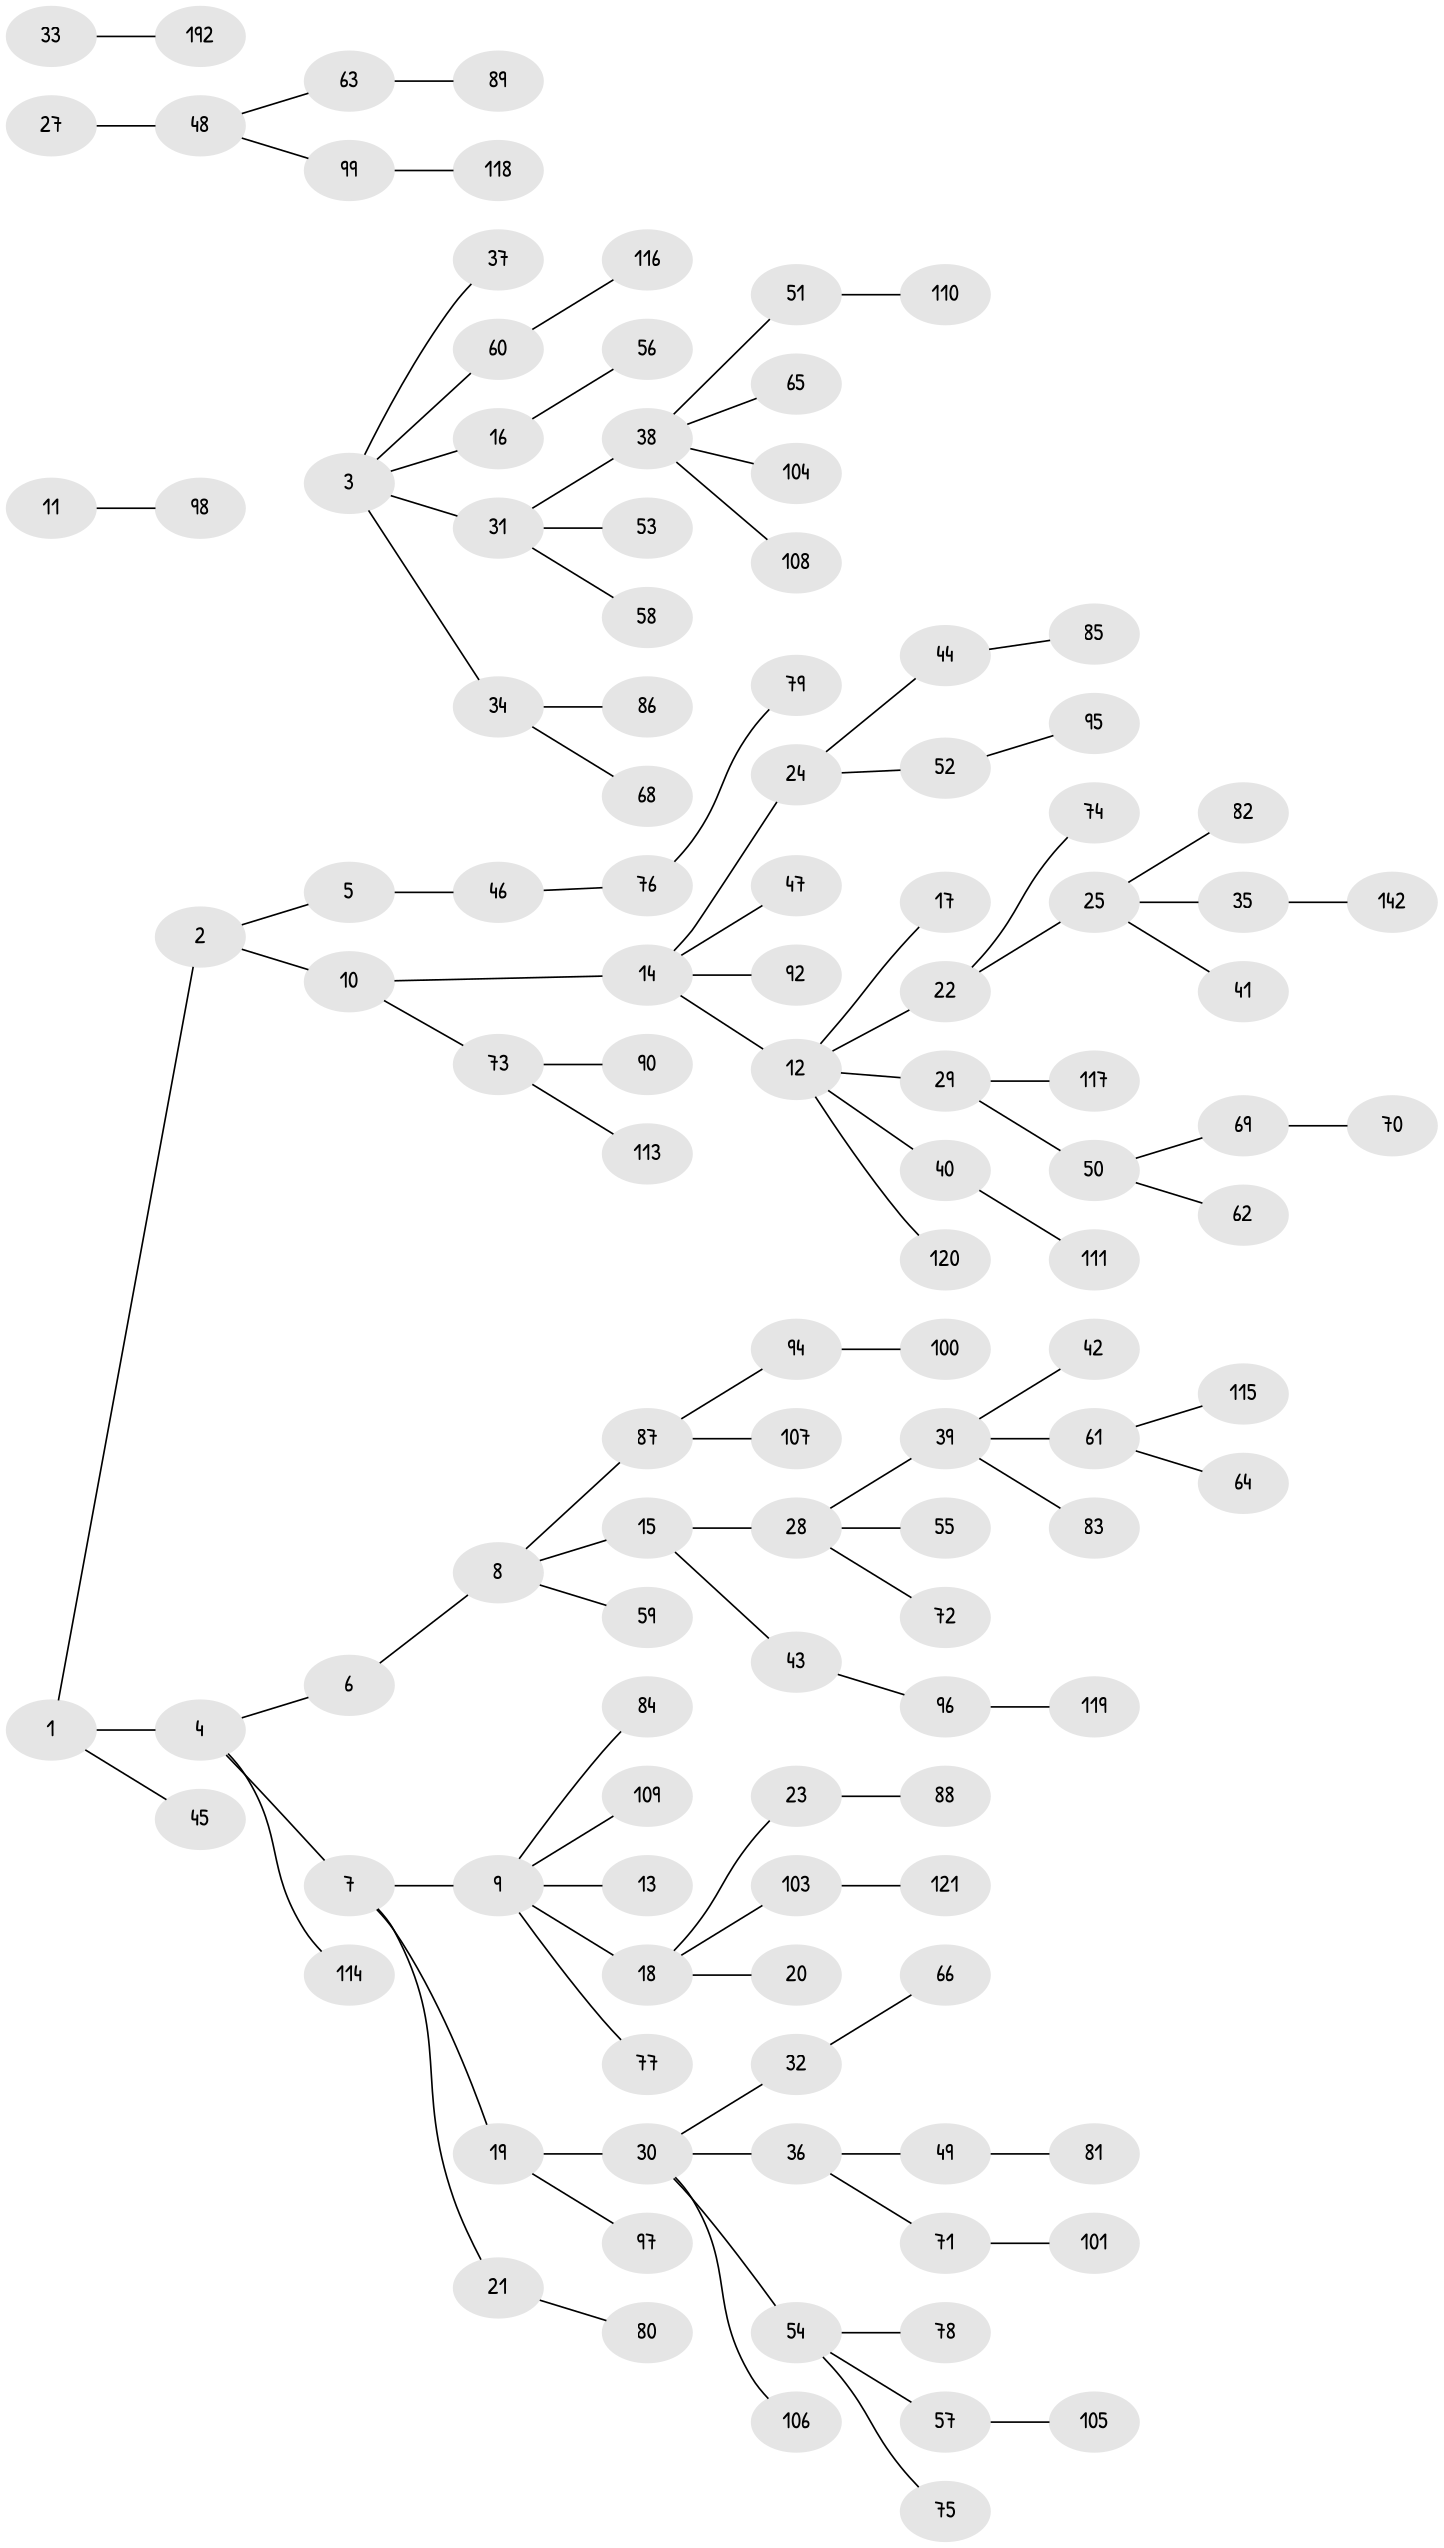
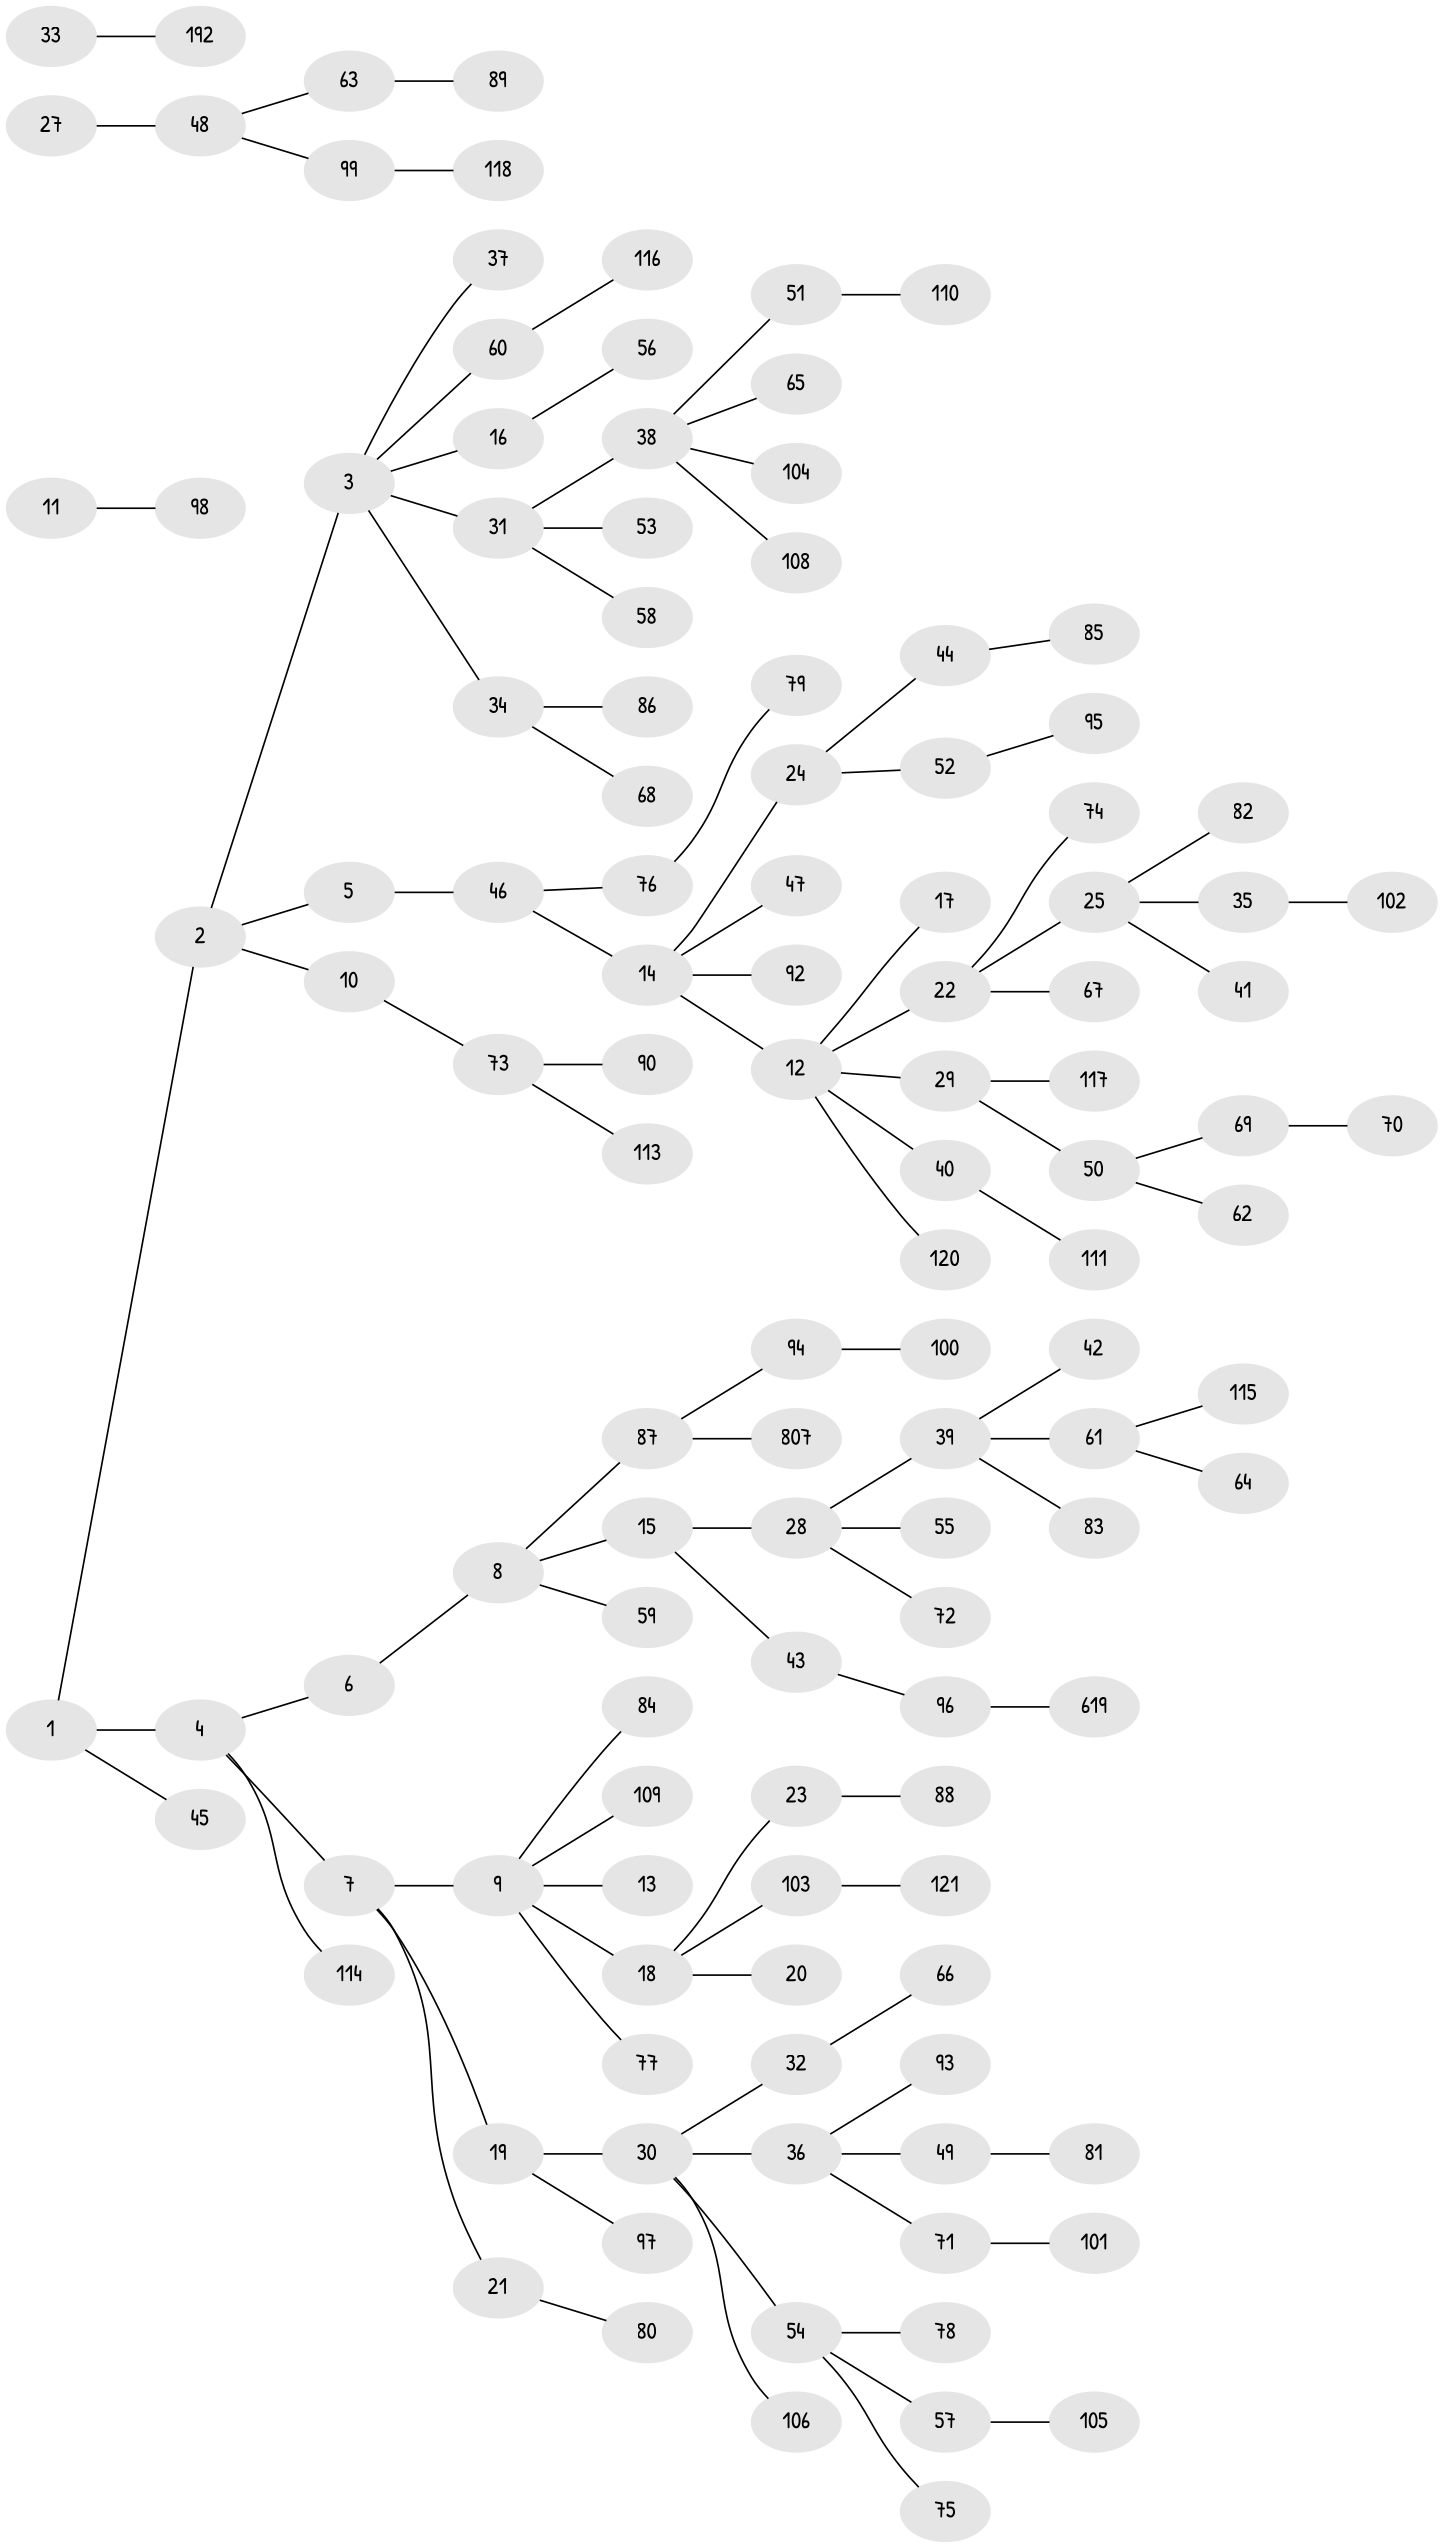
edge "3" -- "2": added
node "142": label "142" -> "102"
edge "14" -- "10": now "14" -- "46"
node "67": added
node "107": label "107" -> "807"
node "119": label "119" -> "619"
node "93": added
